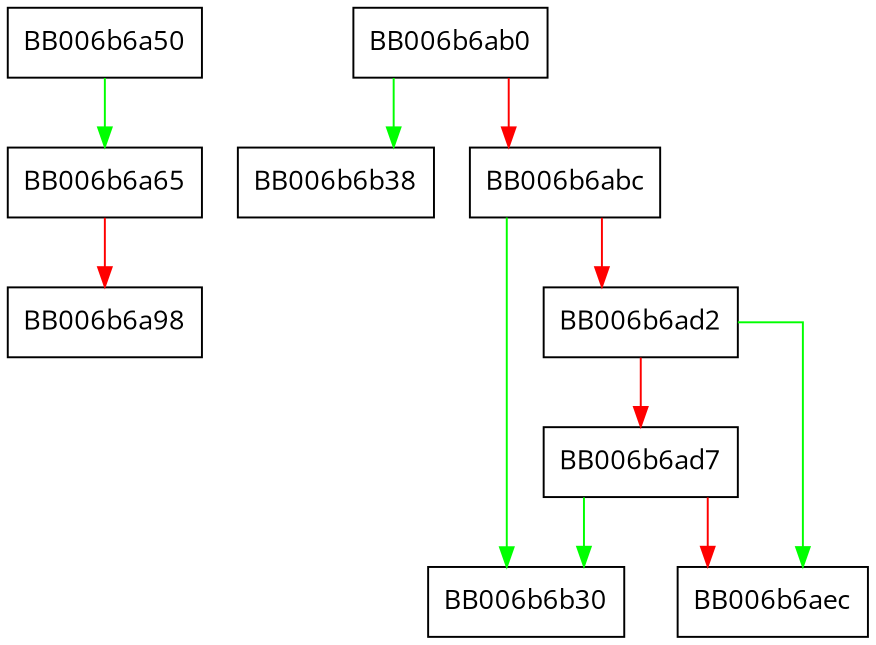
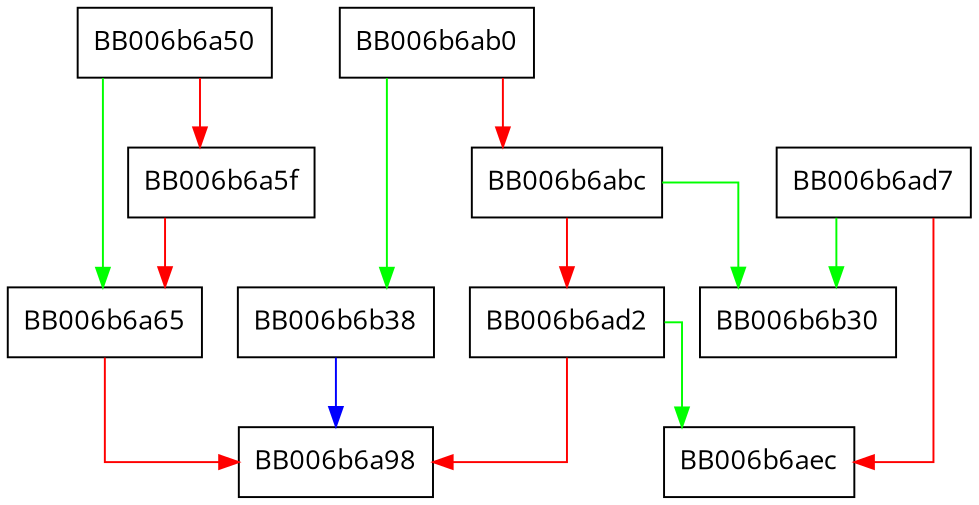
node "BB006b6a5f": added
edge "BB006b6b38" -> "BB006b6a98": added
edge "BB006b6ad2" -> "BB006b6ad7": now "BB006b6ad2" -> "BB006b6a98"
